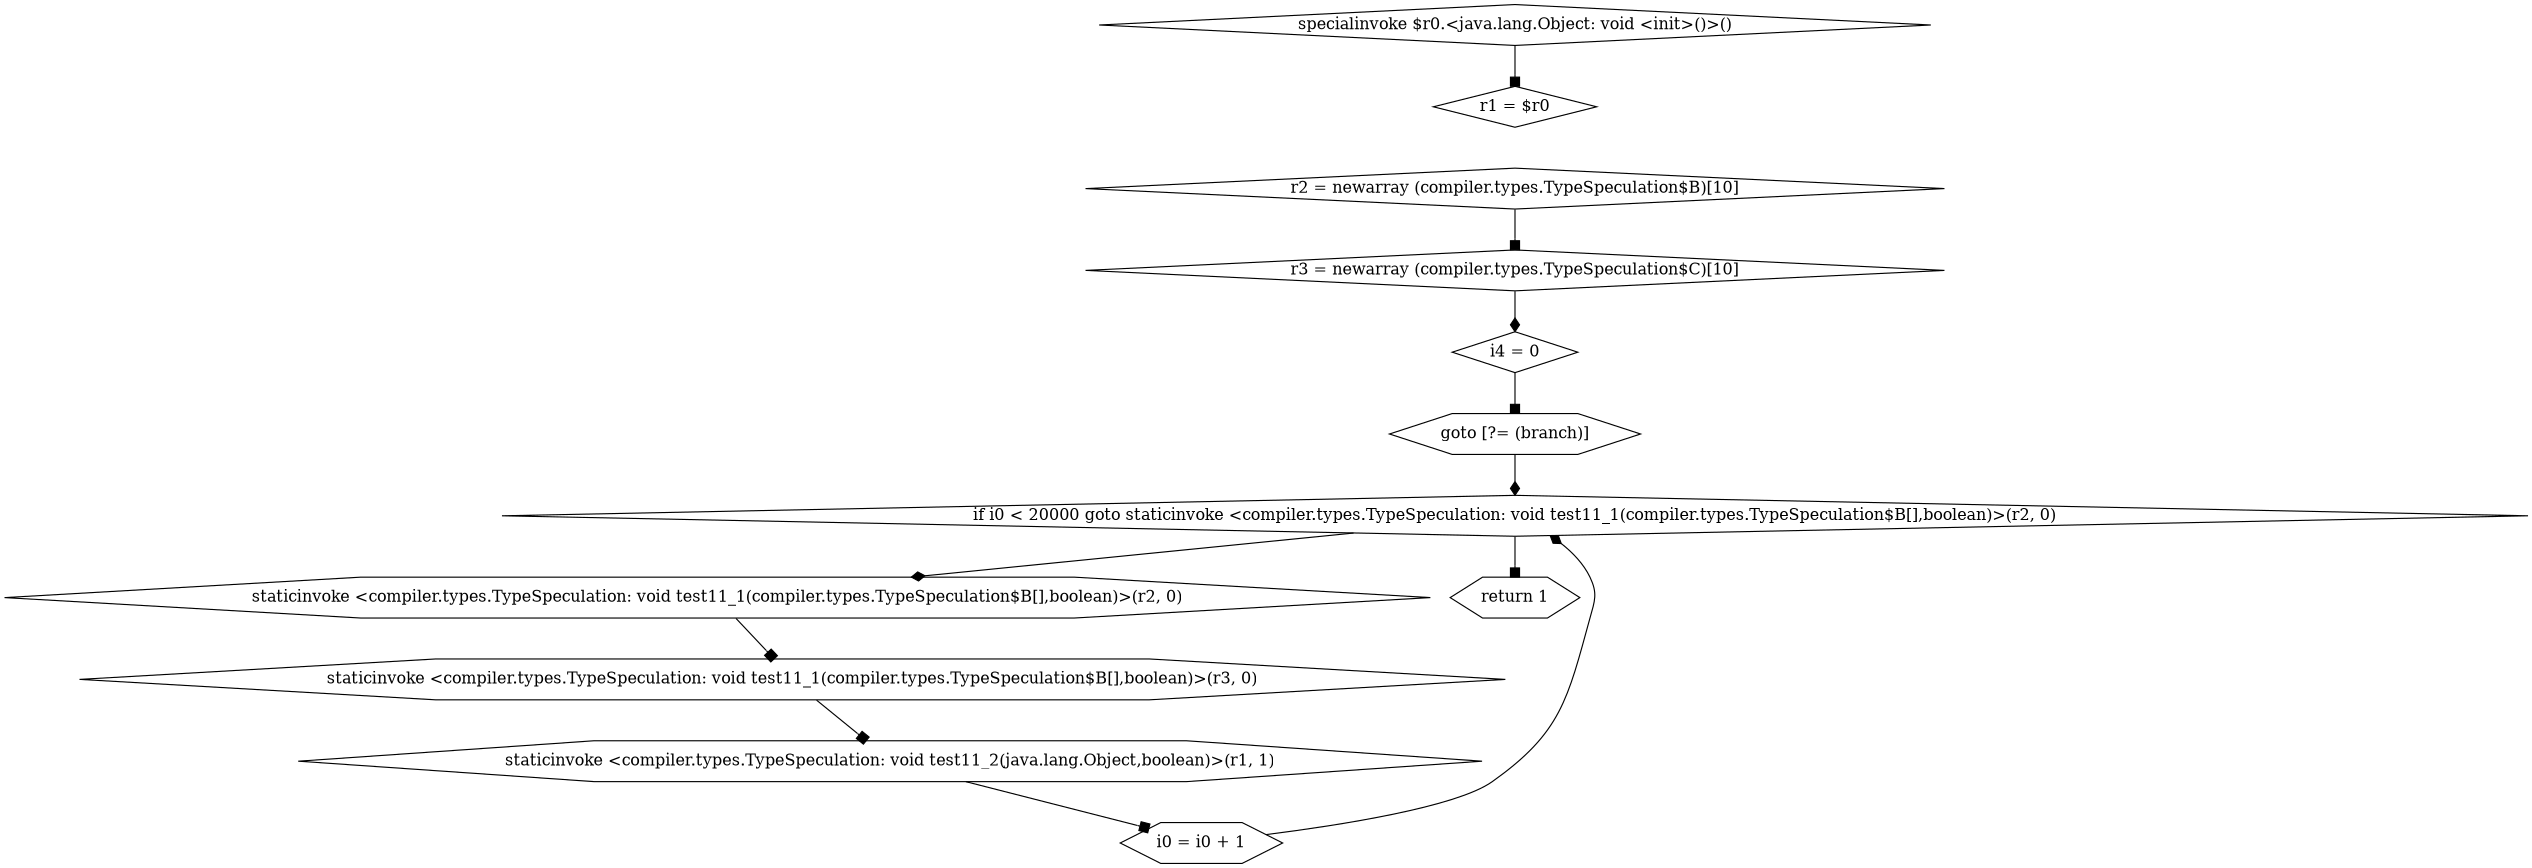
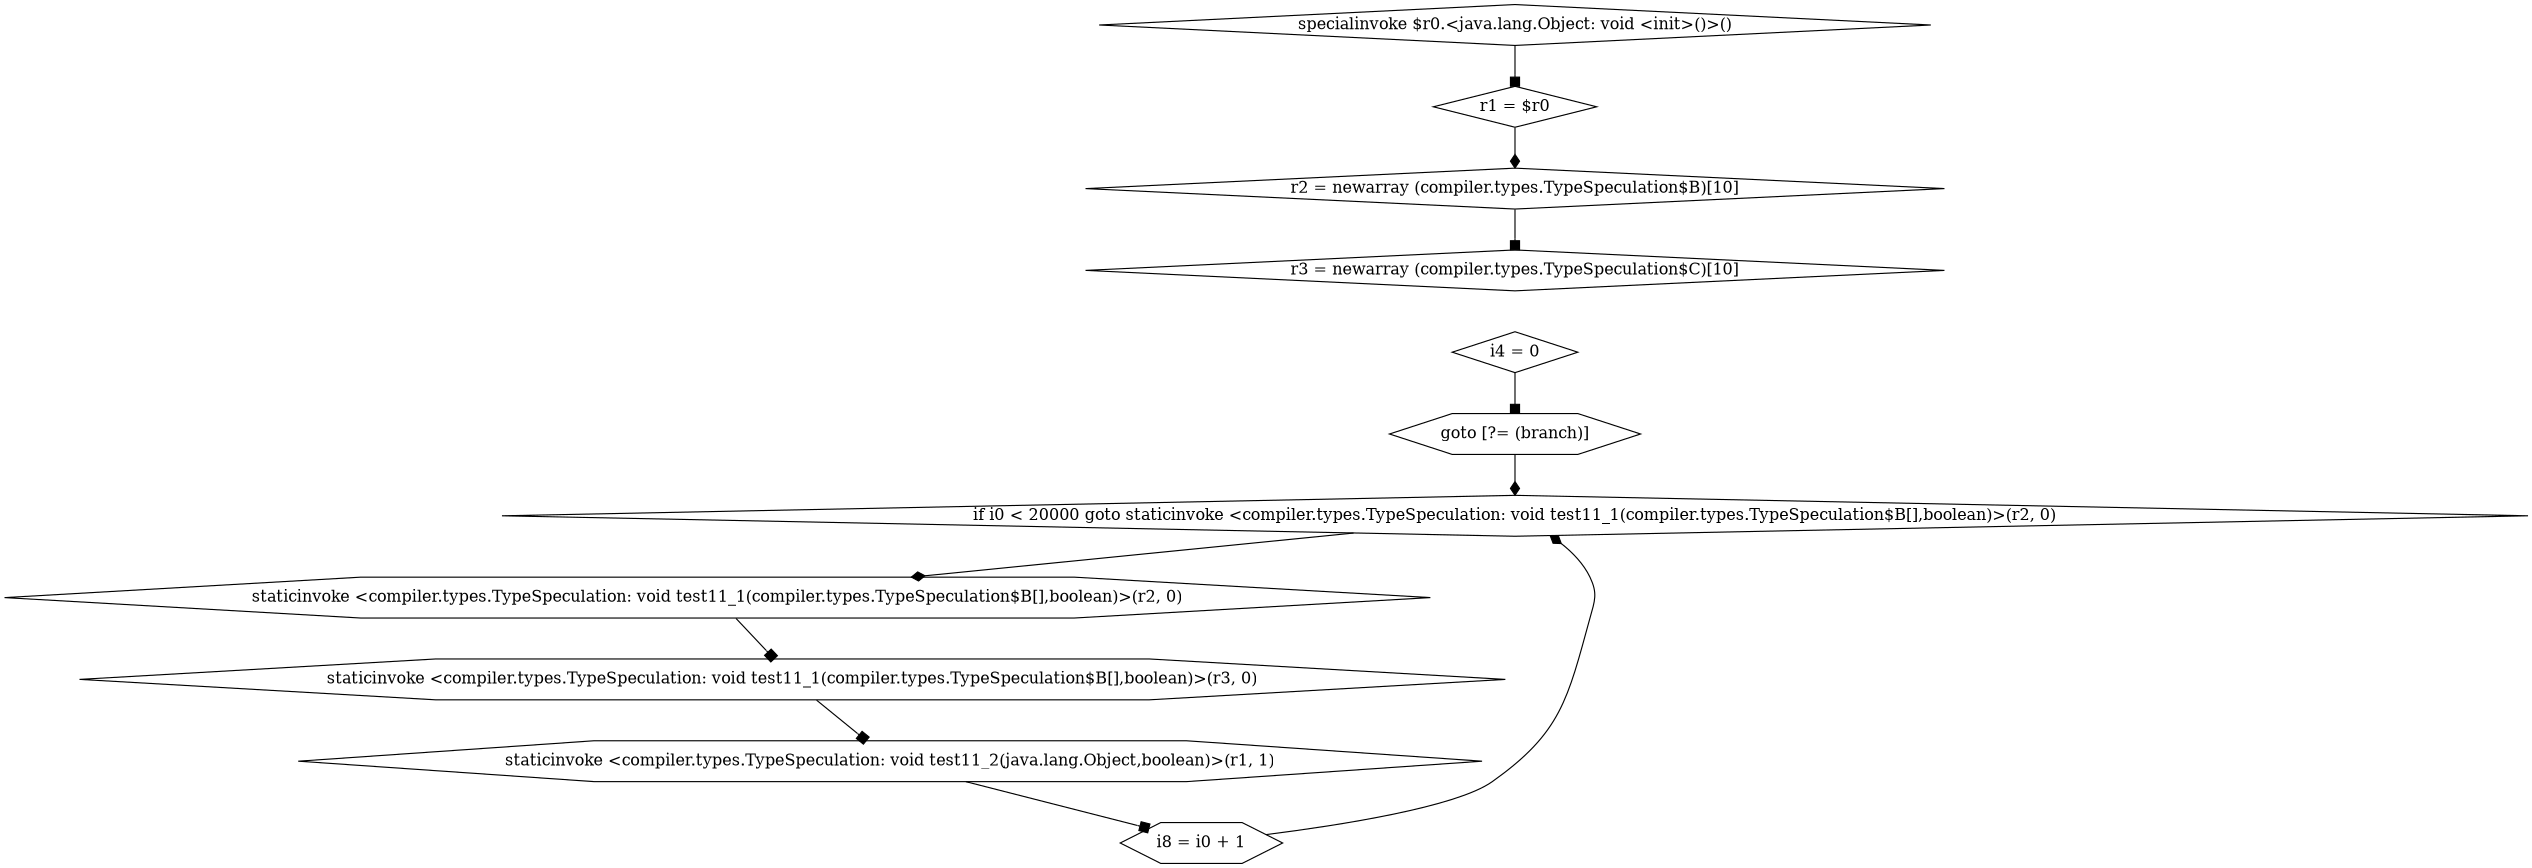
edge "r1 = $r0" -> "r2 = newarray (compiler.types.TypeSpeculation$B)[10]": added
edge "r3 = newarray (compiler.types.TypeSpeculation$C)[10]" -> "i4 = 0": removed
node "return 1": removed
node "i0 = i0 + 1": label "i0 = i0 + 1" -> "i8 = i0 + 1"
